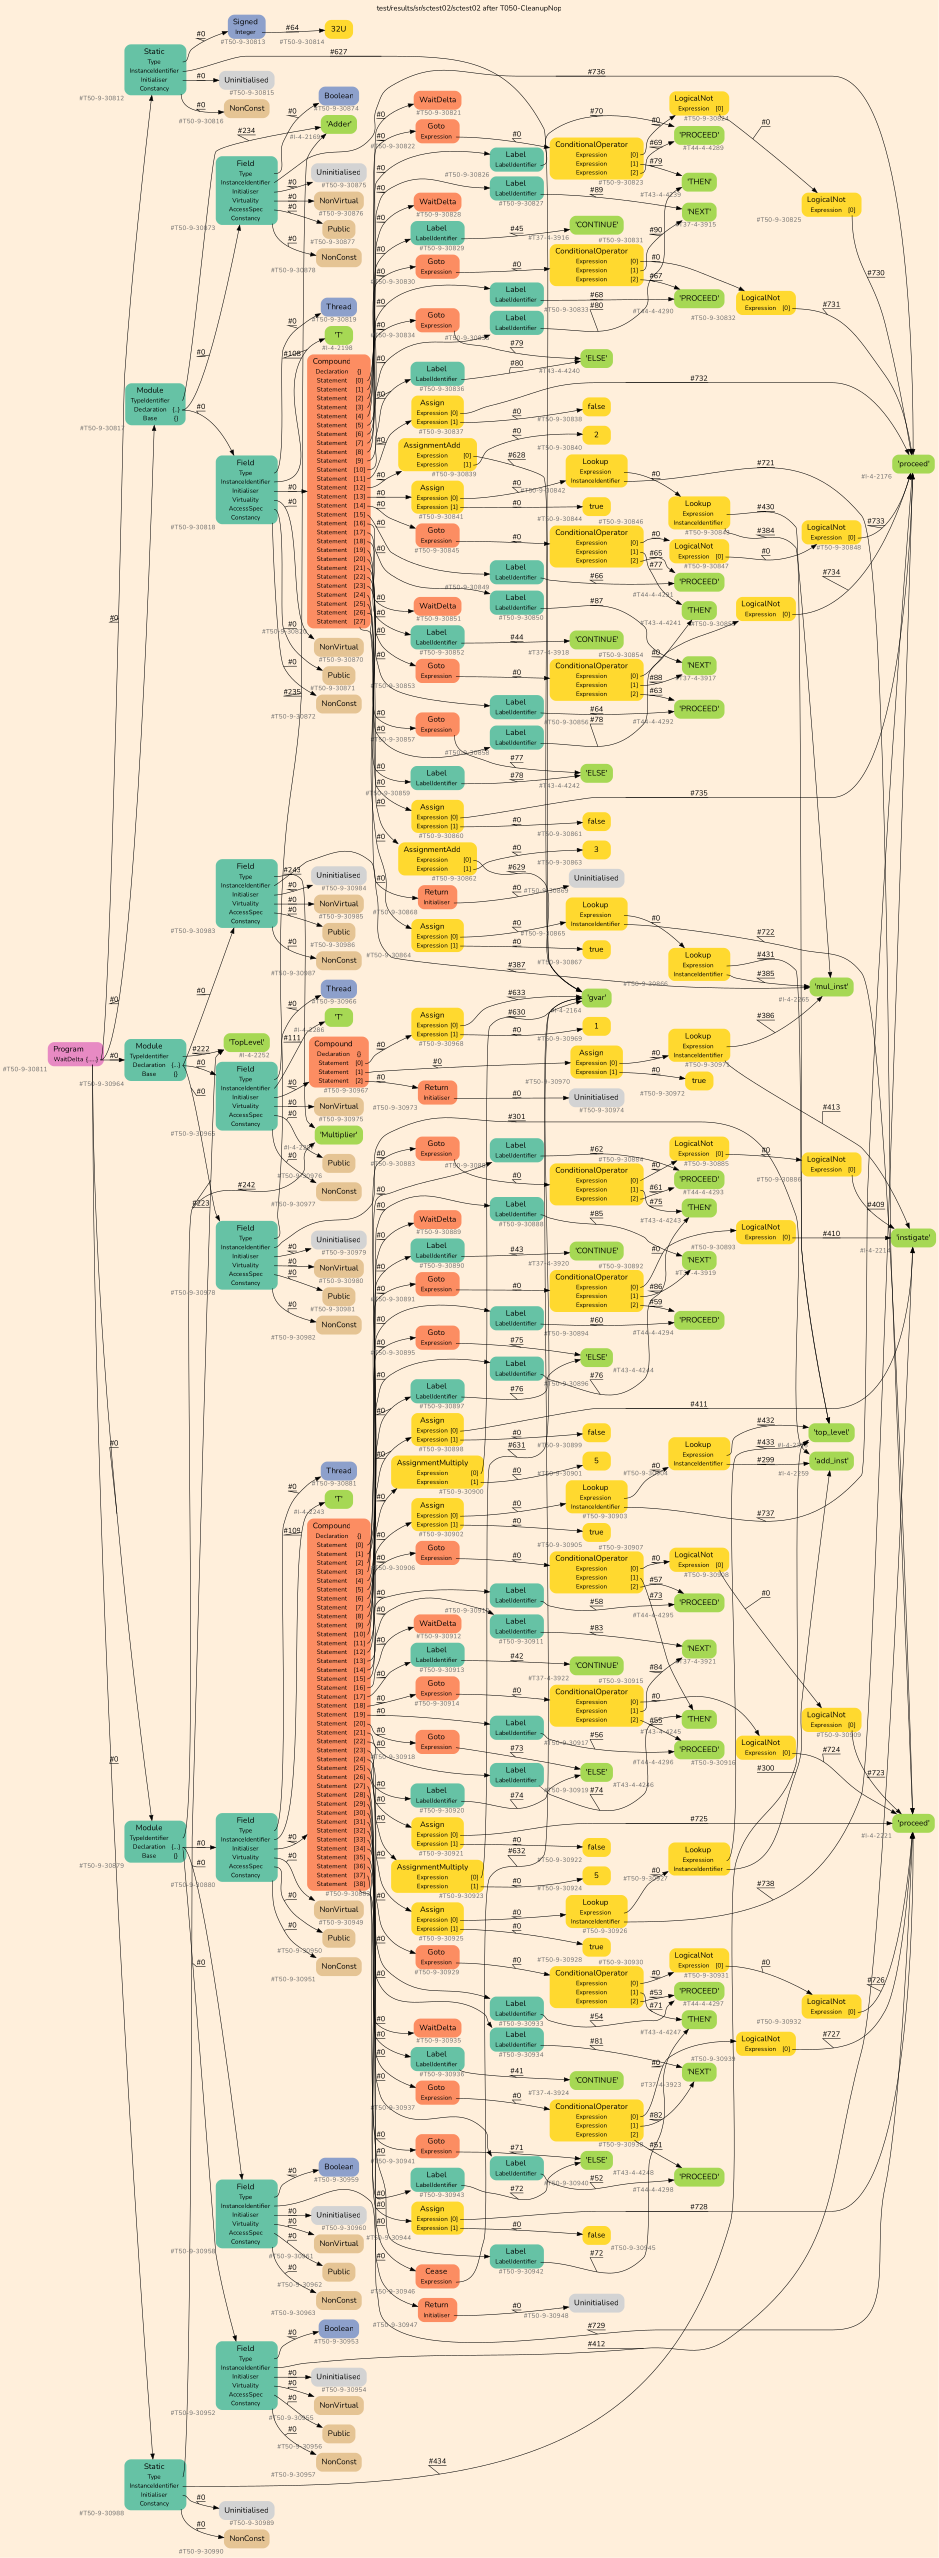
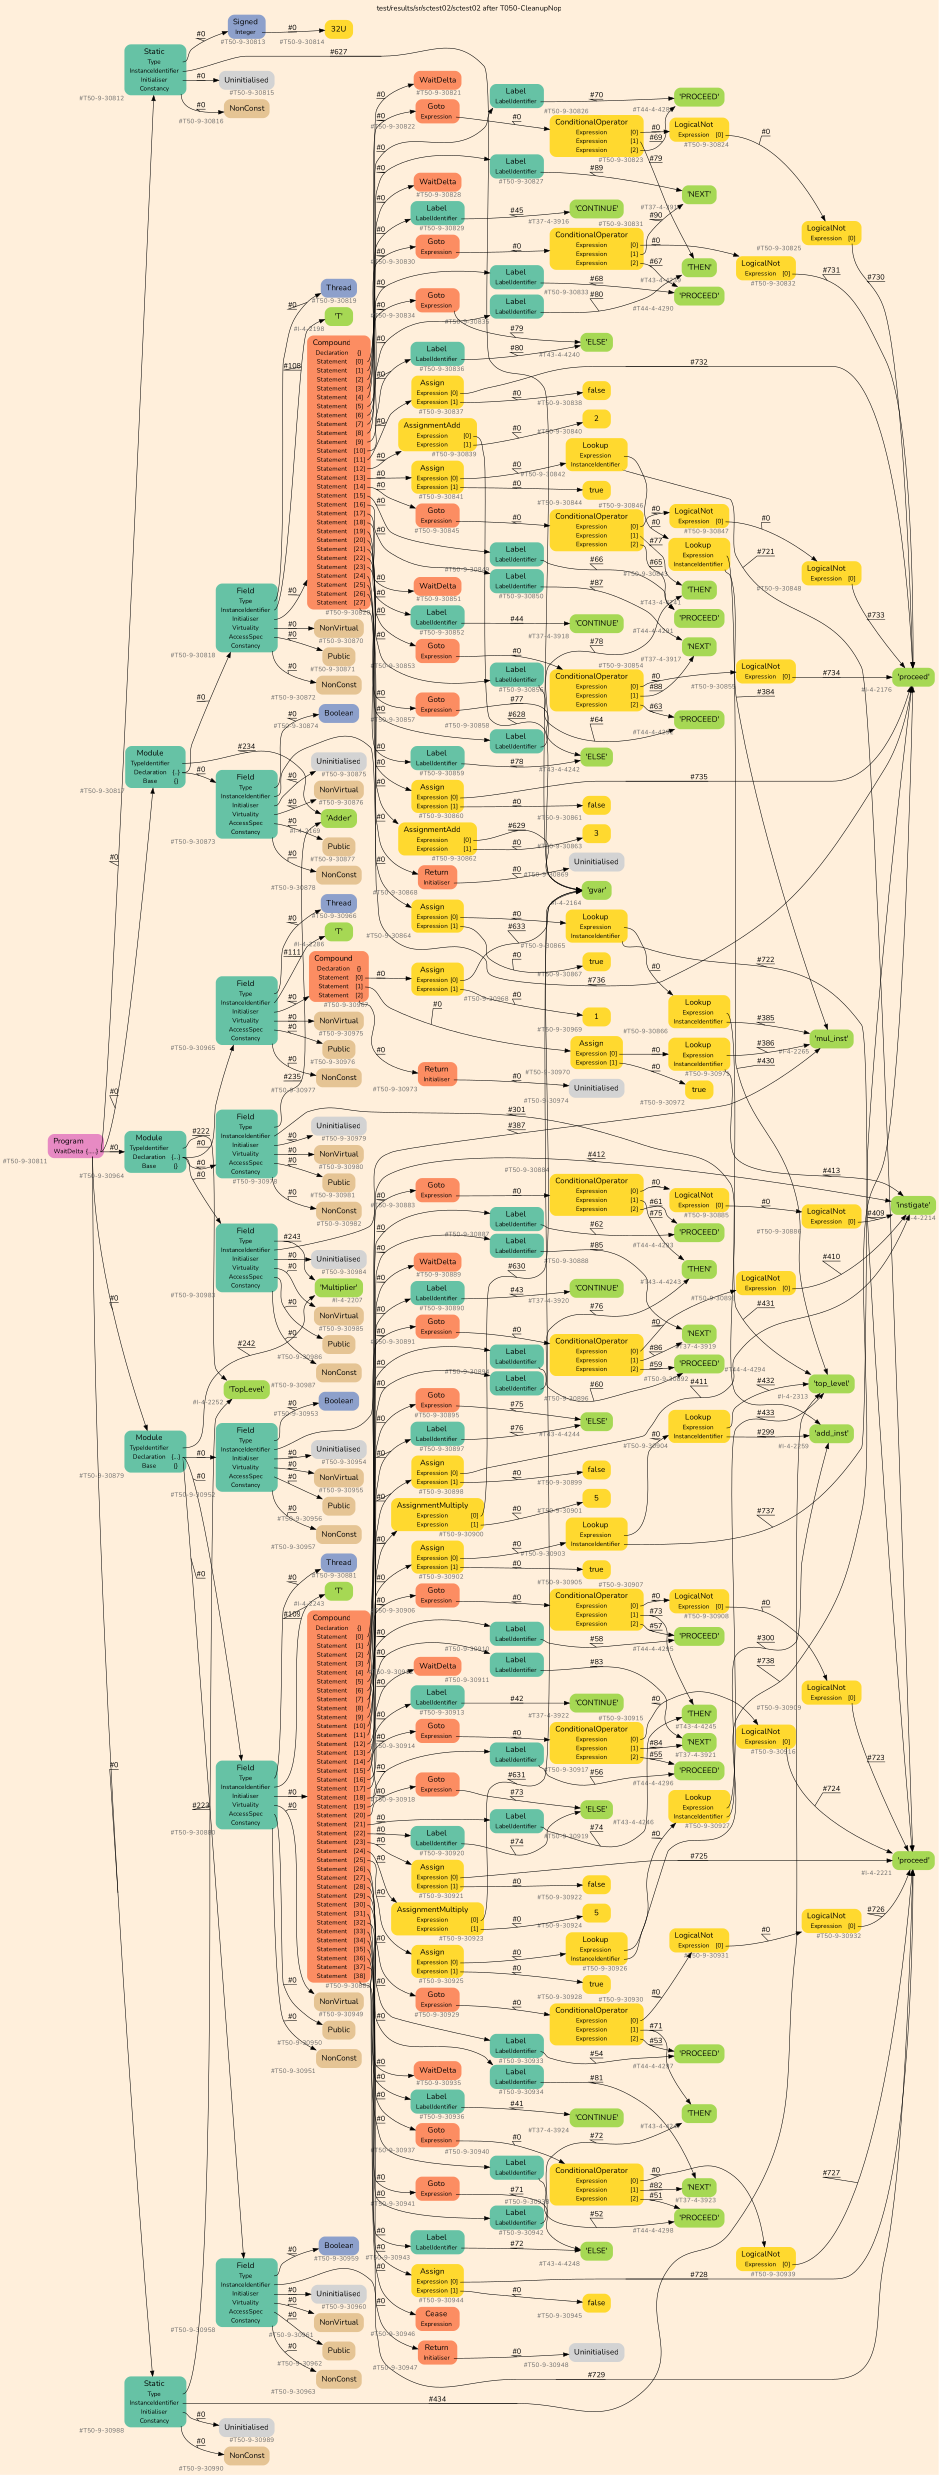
edge "Signed" -> "32U": label "#64" -> "#0"
edge "Cease" -> "'gvar'": removed, label "#632"
